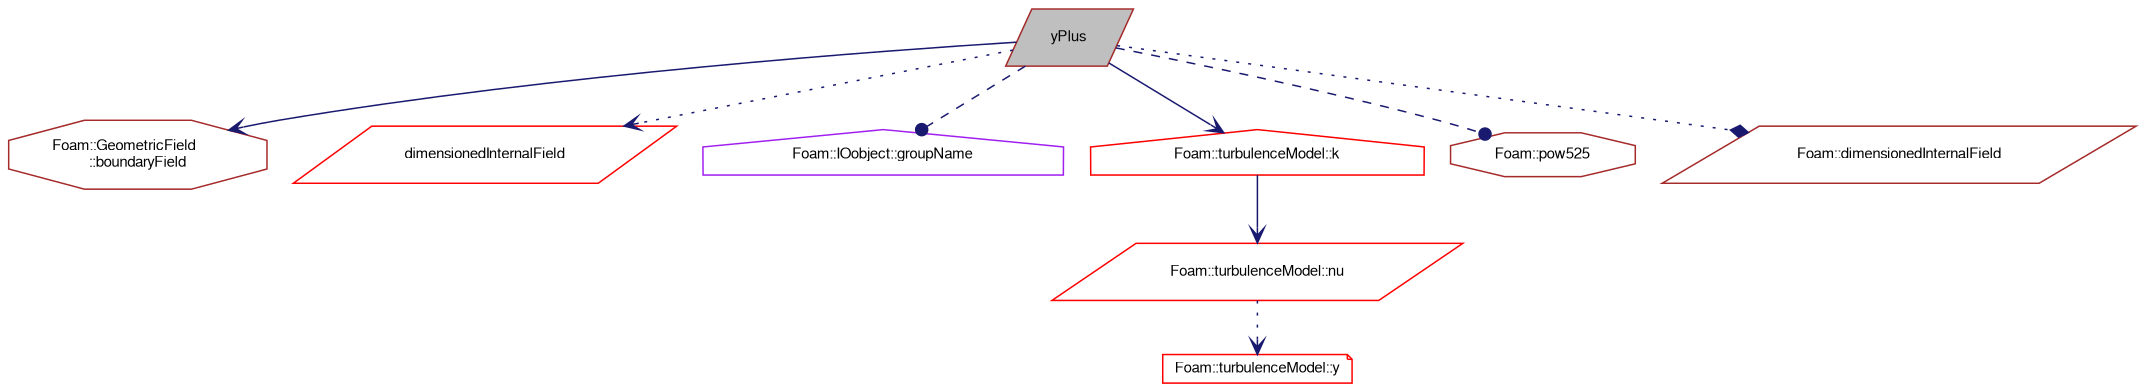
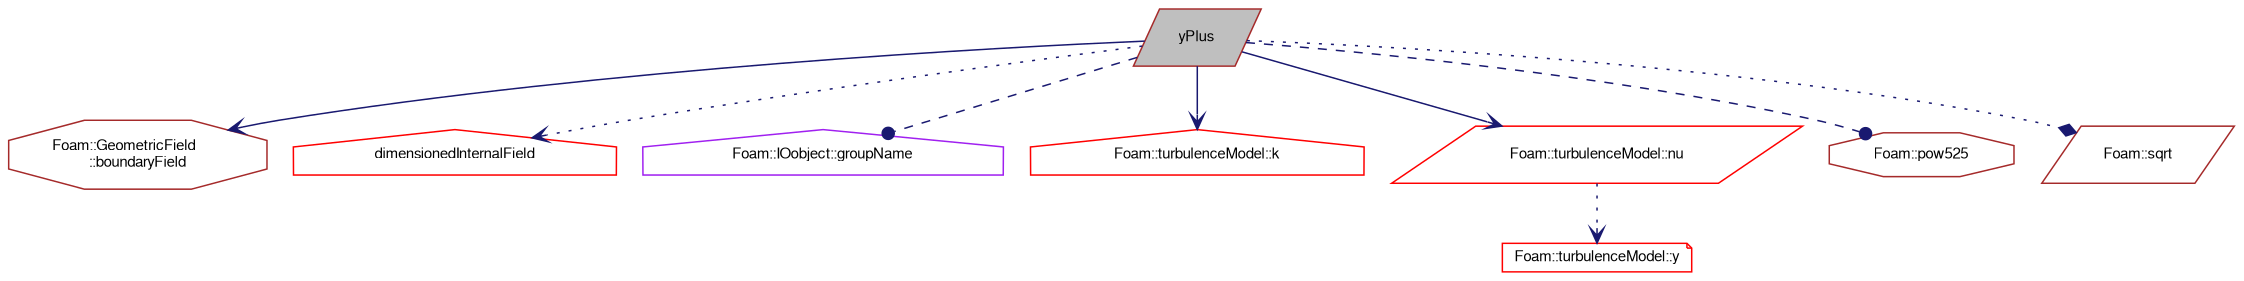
node "dimensionedInternalField": shape parallelogram -> house
node "Foam::dimensionedInternalField": label "Foam::dimensionedInternalField" -> "Foam::sqrt"
edge "Foam::turbulenceModel::k" -> "Foam::turbulenceModel::nu": now "yPlus" -> "Foam::turbulenceModel::nu"
